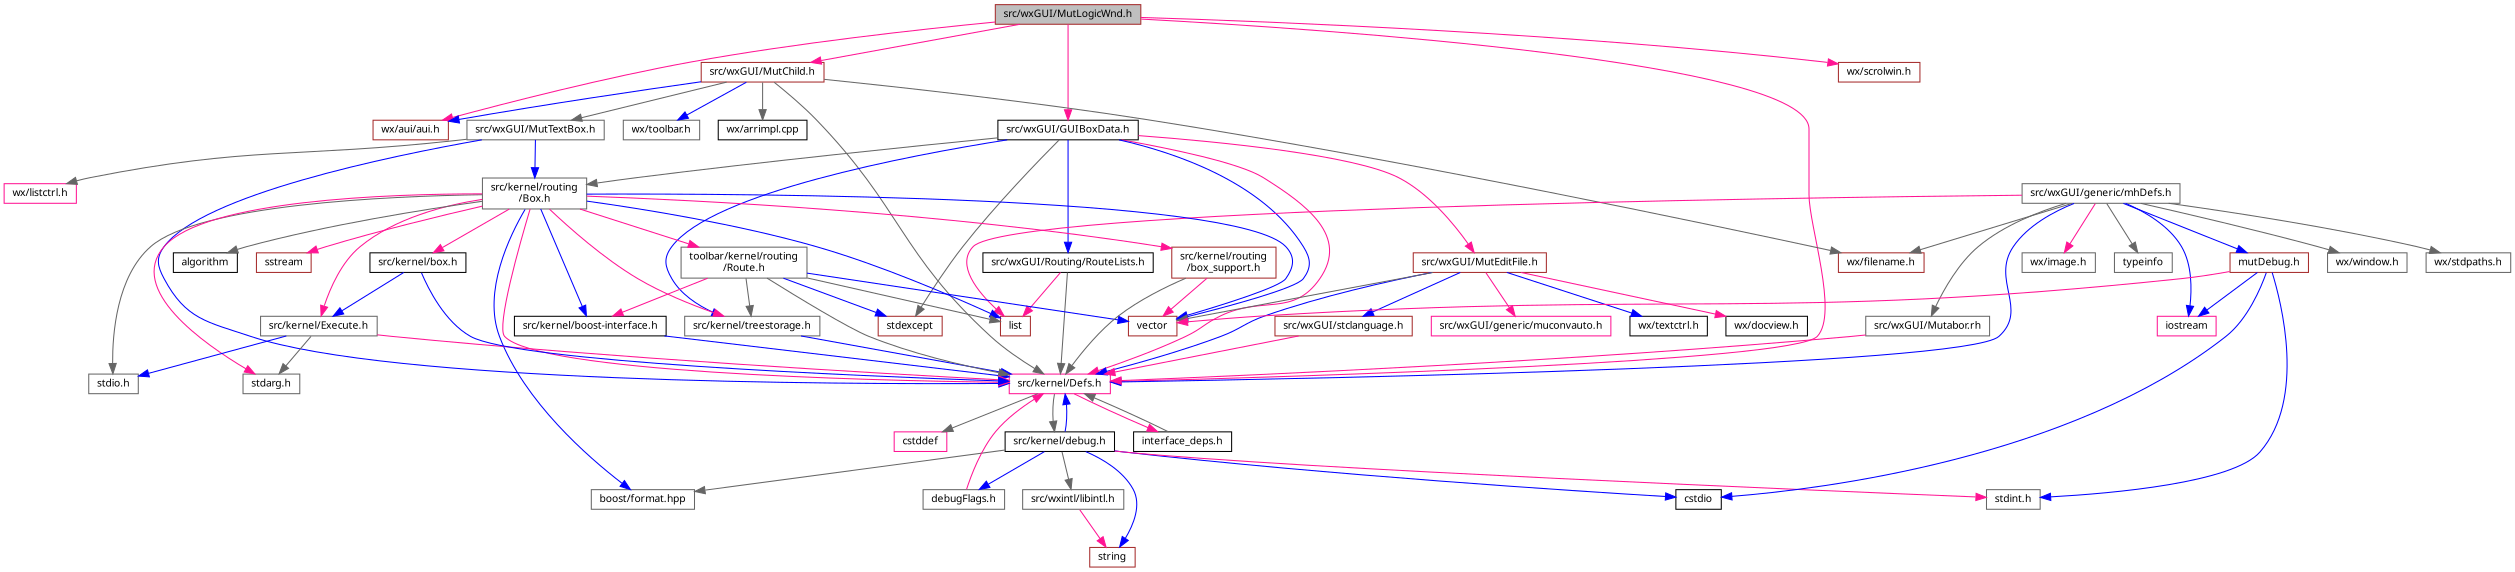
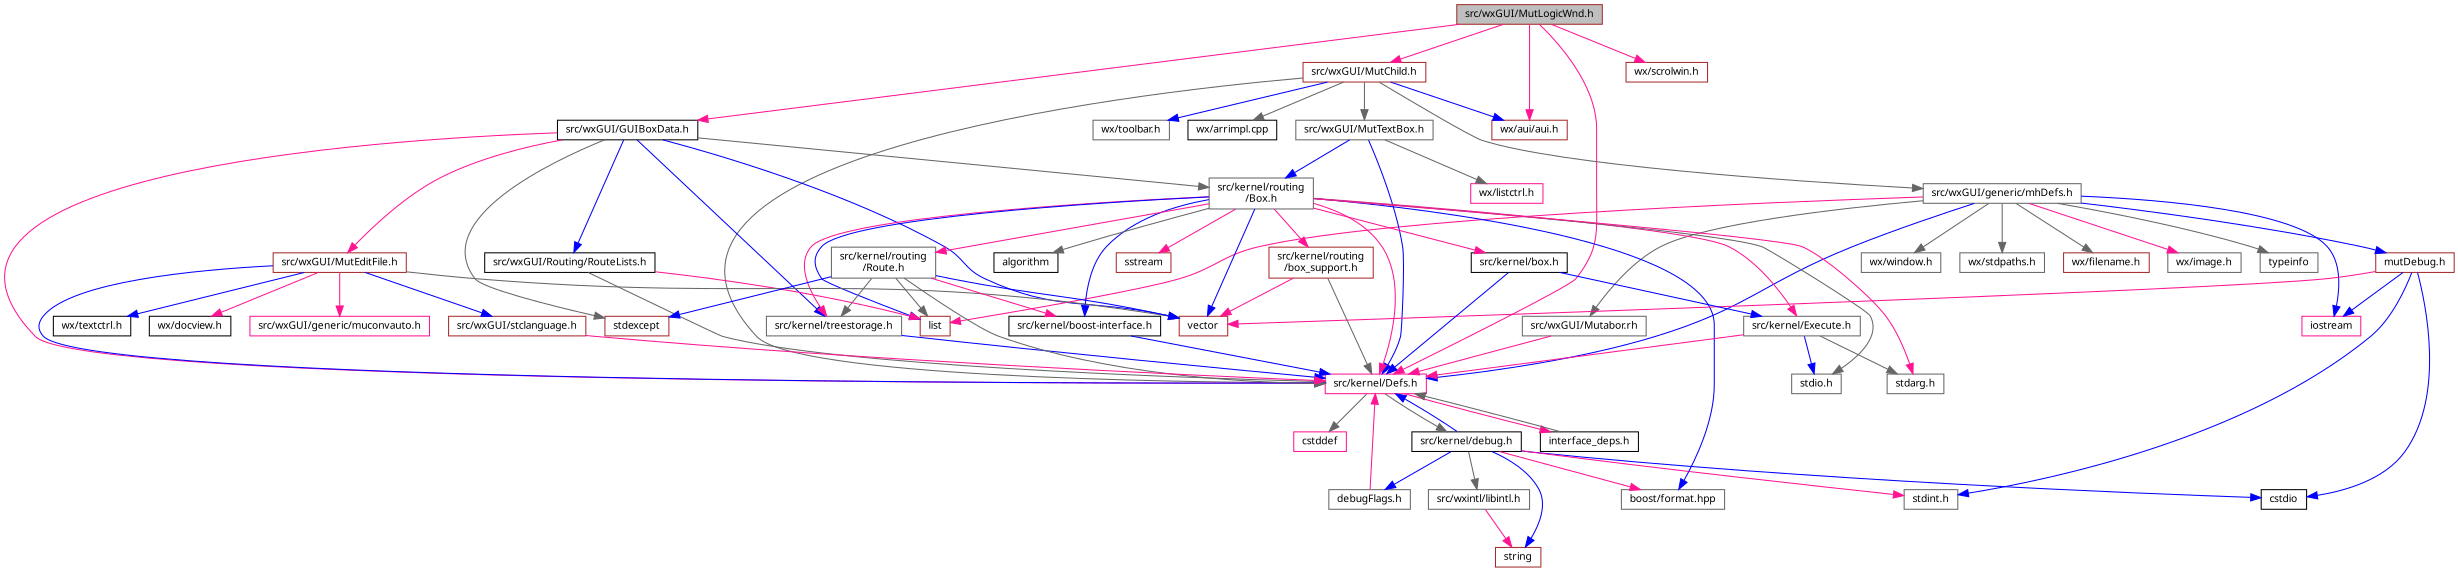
edge "src/wxGUI/MutChild.h" -> "wx/filename.h": now "src/wxGUI/MutChild.h" -> "src/wxGUI/generic/mhDefs.h"
node "toolbar/kernel/routing /Route.h": label "toolbar/kernel/routing /Route.h" -> "src/kernel/routing /Route.h"
edge "src/kernel/debug.h" -> "boost/format.hpp": color gray40 -> deeppink
